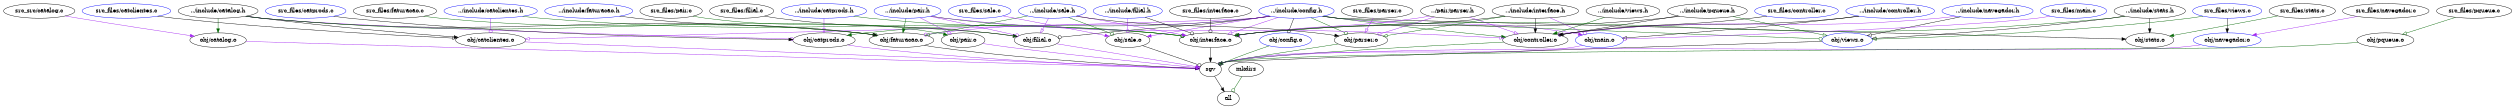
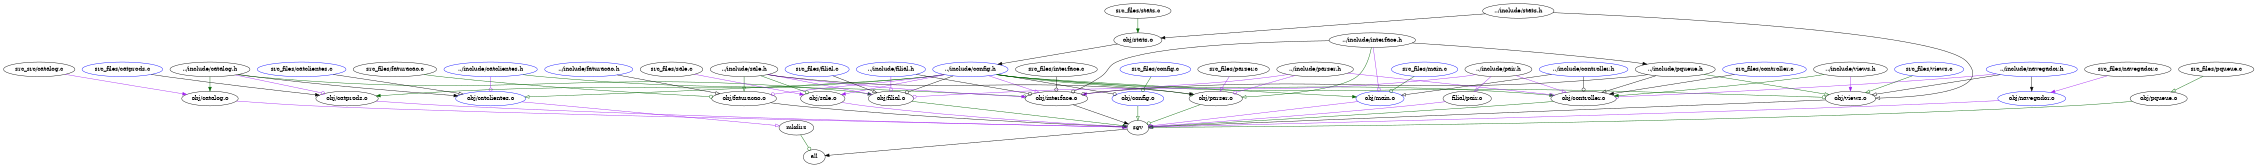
node "src_files/pair.c": removed
node "src_files/filial.c": color black -> blue
node "../include/catprods.h": removed
node "../include/pair.h": color blue -> black
node "src_files/sale.c": color blue -> black
node "../include/sale.h": color blue -> black
node "../pair/parser.h": label "../pair/parser.h" -> "../include/parser.h"
edge "src_files/views.c" -> "obj/navegador.o": now "../include/navegador.h" -> "obj/navegador.o"
edge "../include/pair.h" -> "obj/faturacao.o": removed
edge "../include/filial.h" -> "obj/sale.o": now "../include/filial.h" -> "obj/filial.o"
edge "../include/config.h" -> "obj/main.o": color purple -> darkgreen
edge "../include/interface.h" -> "obj/controller.o": now "../include/interface.h" -> "../include/pqueue.h"
edge "../include/catalog.h" -> "obj/faturacao.o": removed
edge "../include/pqueue.h" -> "obj/interface.o": arrowhead onormal -> odot
edge "../include/pair.h" -> "obj/interface.o": removed
edge "../include/stats.h" -> "obj/interface.o": removed
edge "../include/config.h" -> "obj/catclientes.o": color purple -> darkgreen
edge "src_files/main.c" -> "obj/main.o": color purple -> darkgreen
edge "../include/config.h" -> "obj/stats.o": reversed
node "obj/catclientes.o": color black -> blue
node "obj/pair.o": label "obj/pair.o" -> "filial/pair.o"
node "obj/views.o": color blue -> black
edge "obj/catclientes.o" -> "sgv": now "obj/catclientes.o" -> "mkdirs"
edge "obj/filial.o" -> "sgv": color purple -> darkgreen
edge "obj/sale.o" -> "sgv": color black -> purple
node "src_files/config.c": added
edge "../include/views.h" -> "obj/views.o": added
